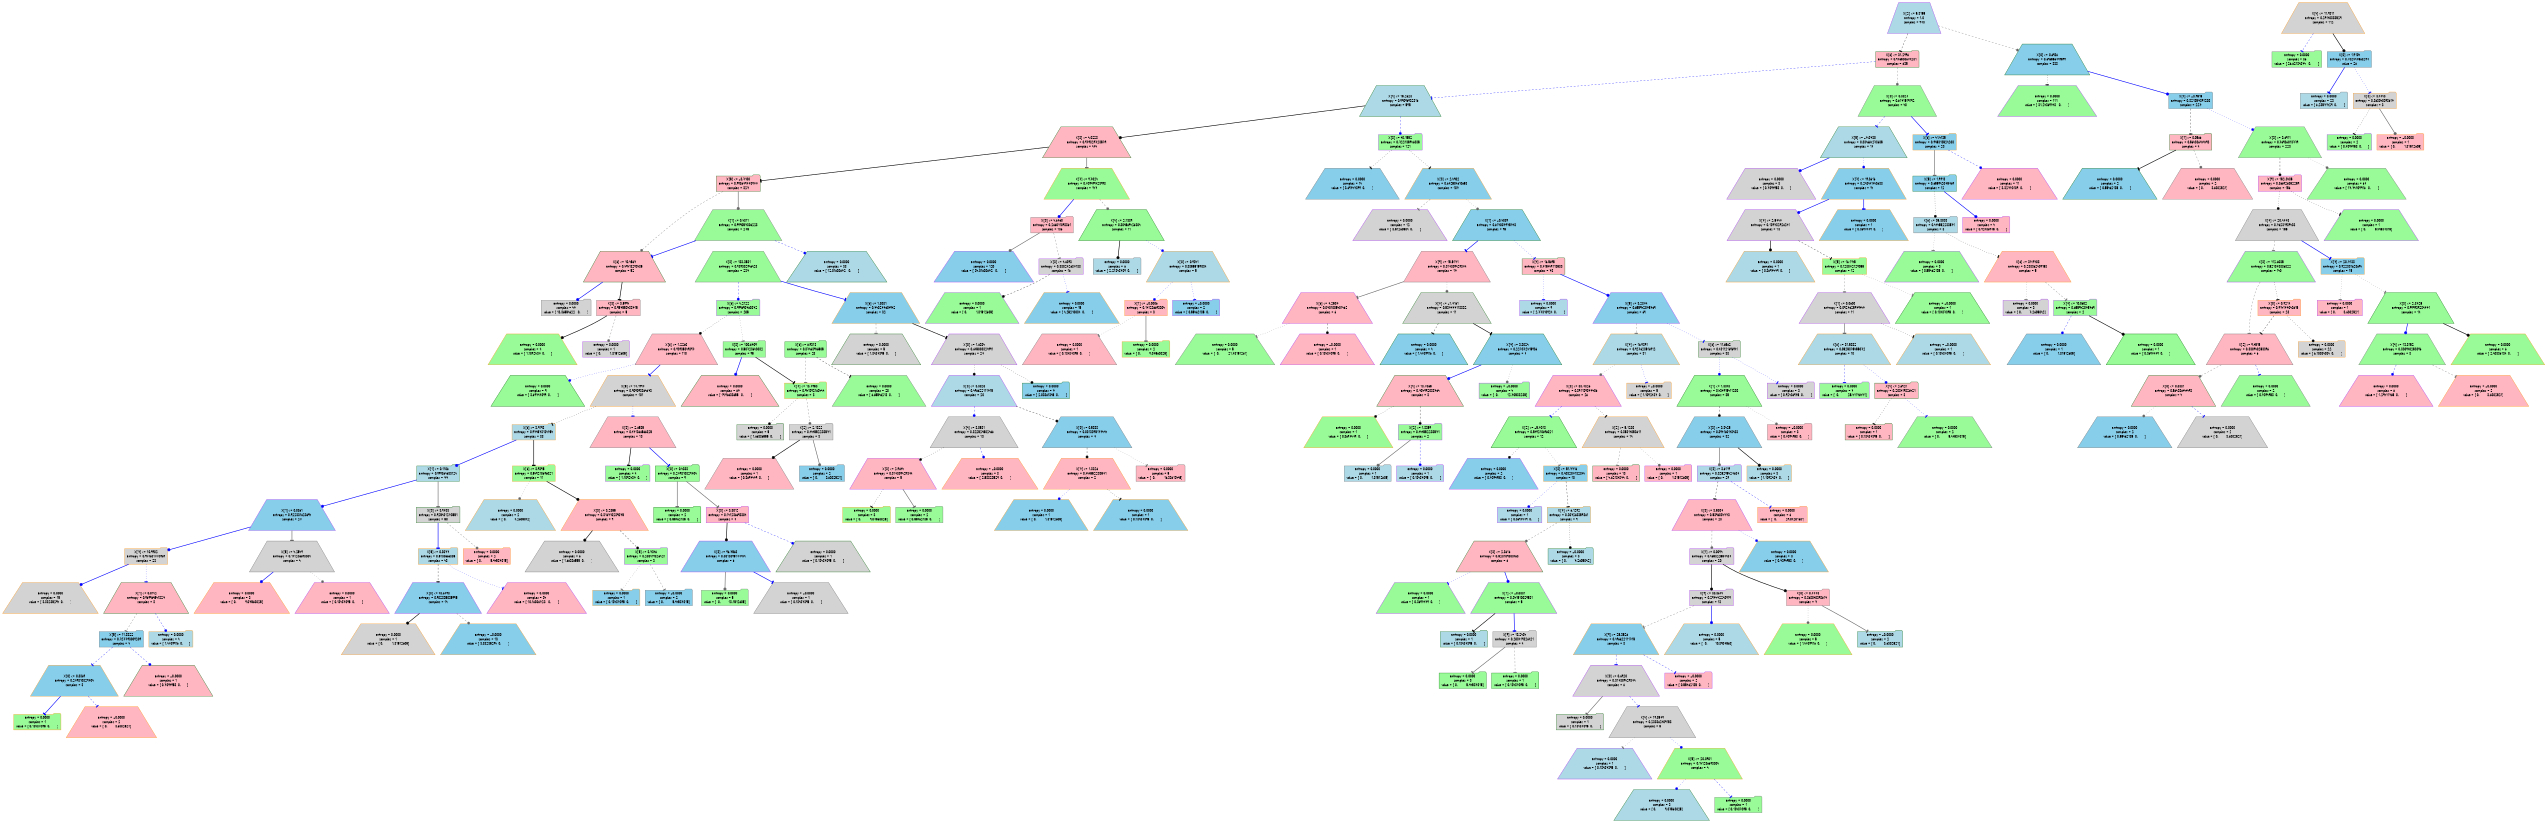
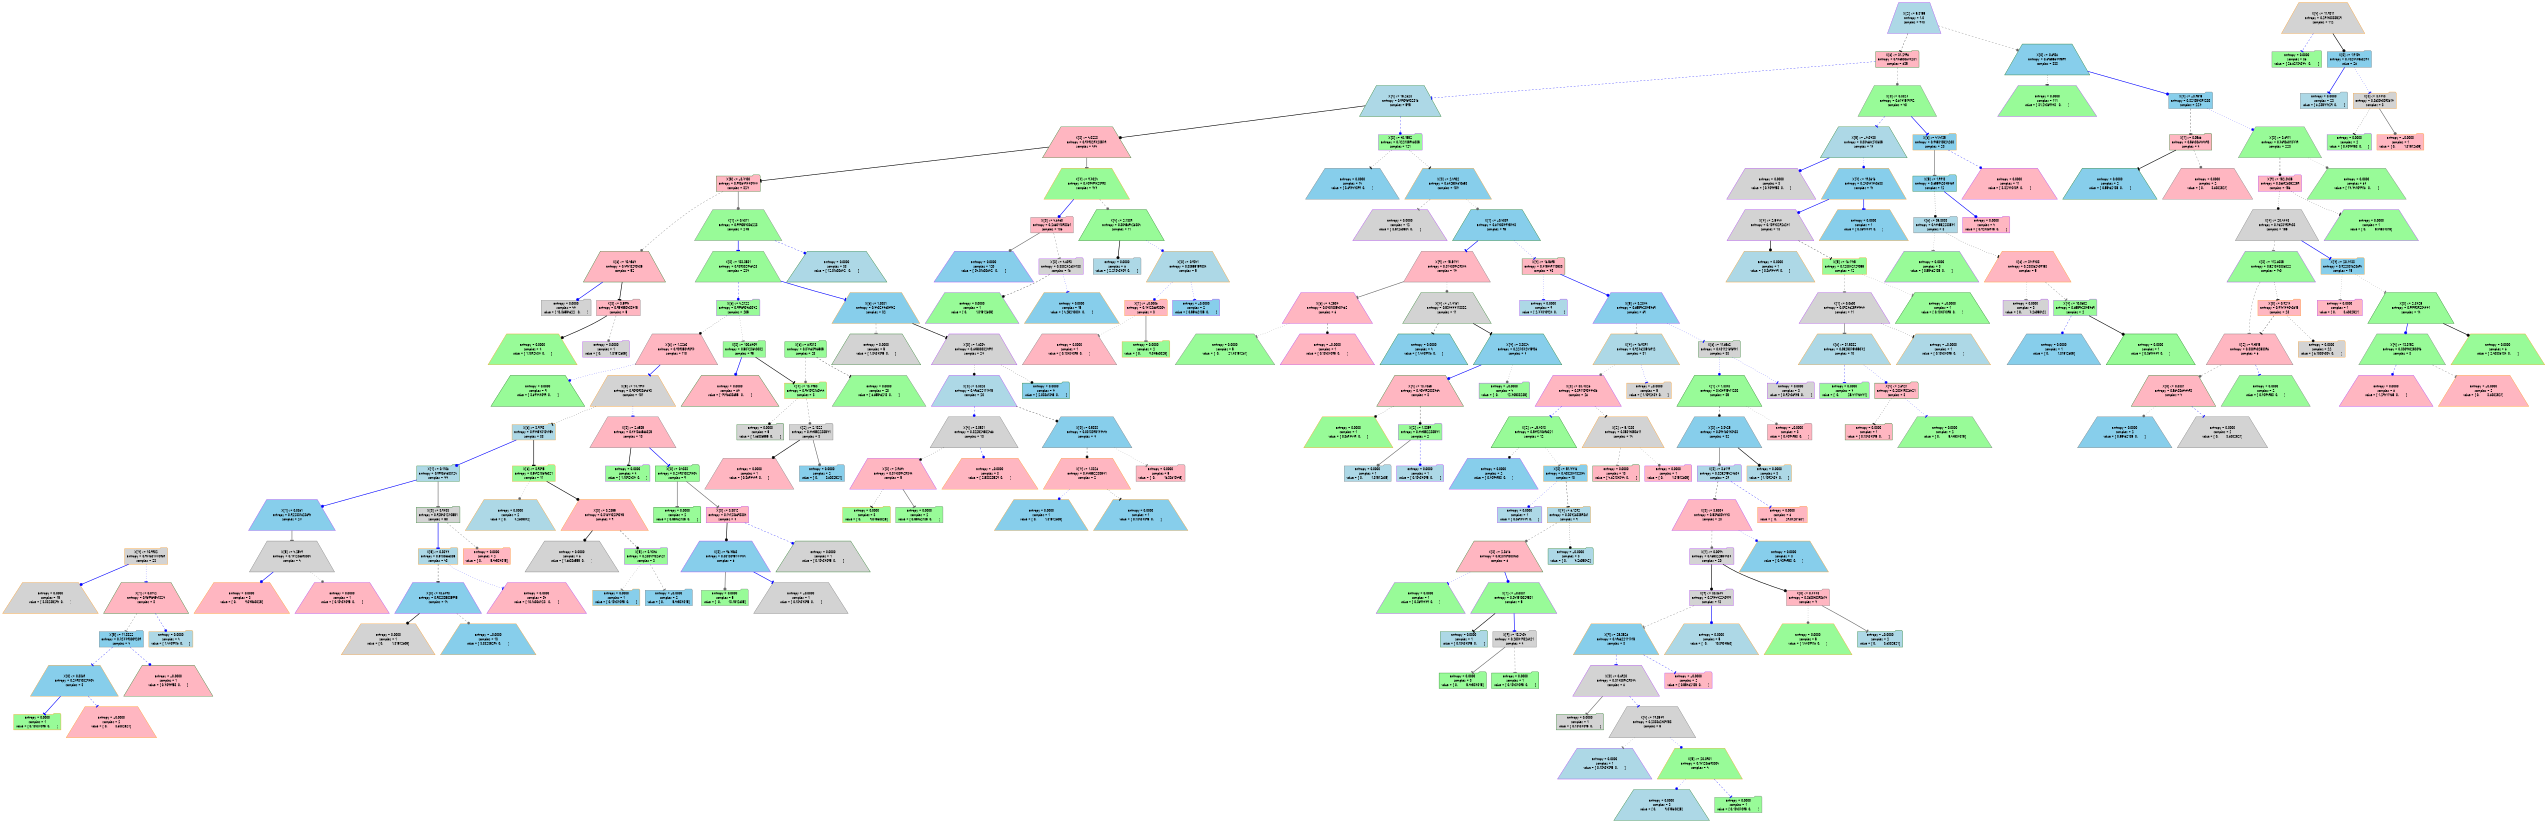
edge "X[1] <= 0.4811 entropy = 0.999057806228 samples = 275" -> "X[6] <= 10.4567 entropy = 0.49418293485 samples = 52": now "X[1] <= 0.4811 entropy = 0.999057806228 samples = 275" -> "X[8] <= 133.3581 entropy = 0.989302946428 samples = 237"
edge "X[6] <= 6.9313 entropy = 0.87468946505 samples = 28" -> "X[7] <= 13.7953 entropy = 0.941892163444 samples = 8": arrowhead tee -> dot
edge "X[1] <= 0.0861 entropy = 0.922331623694 samples = 27" -> "X[7] <= 10.9902 entropy = 0.947631773969 samples = 23": removed
